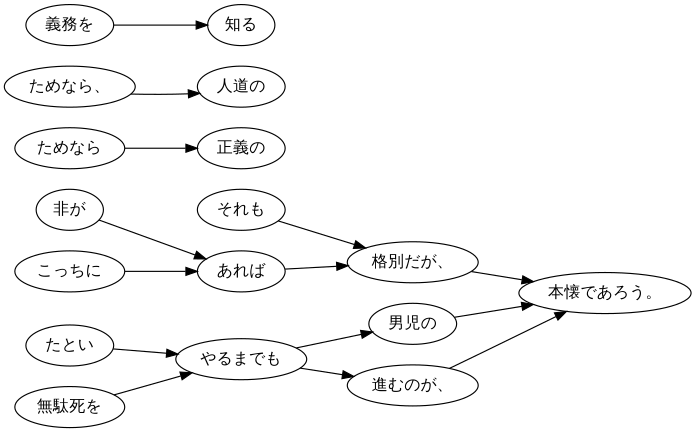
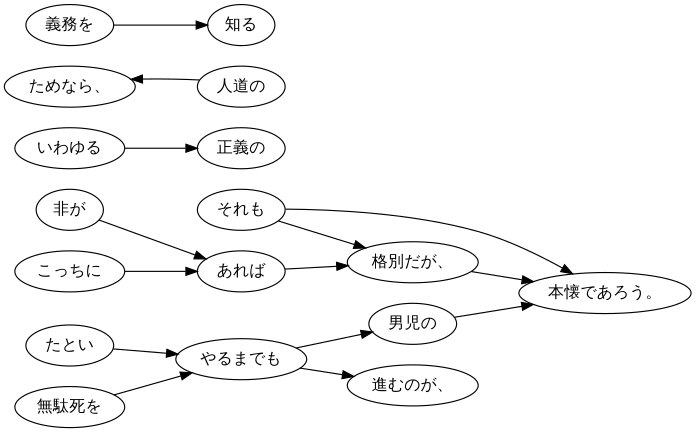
edge "ためなら、" -> "人道の": reversed
node "ためなら": label "ためなら" -> "いわゆる"
edge "進むのが、" -> "本懐であろう。": now "それも" -> "本懐であろう。"
